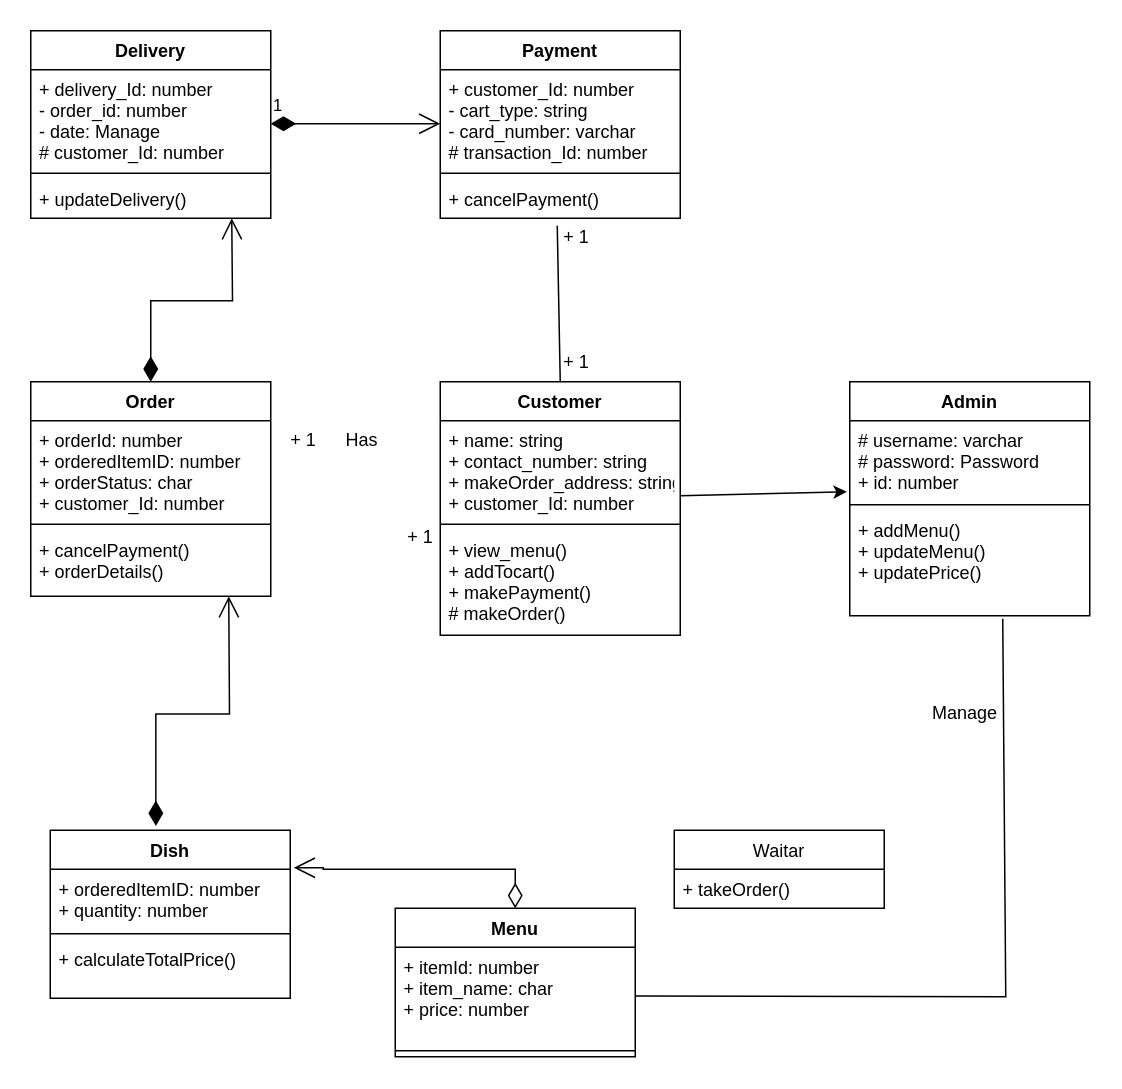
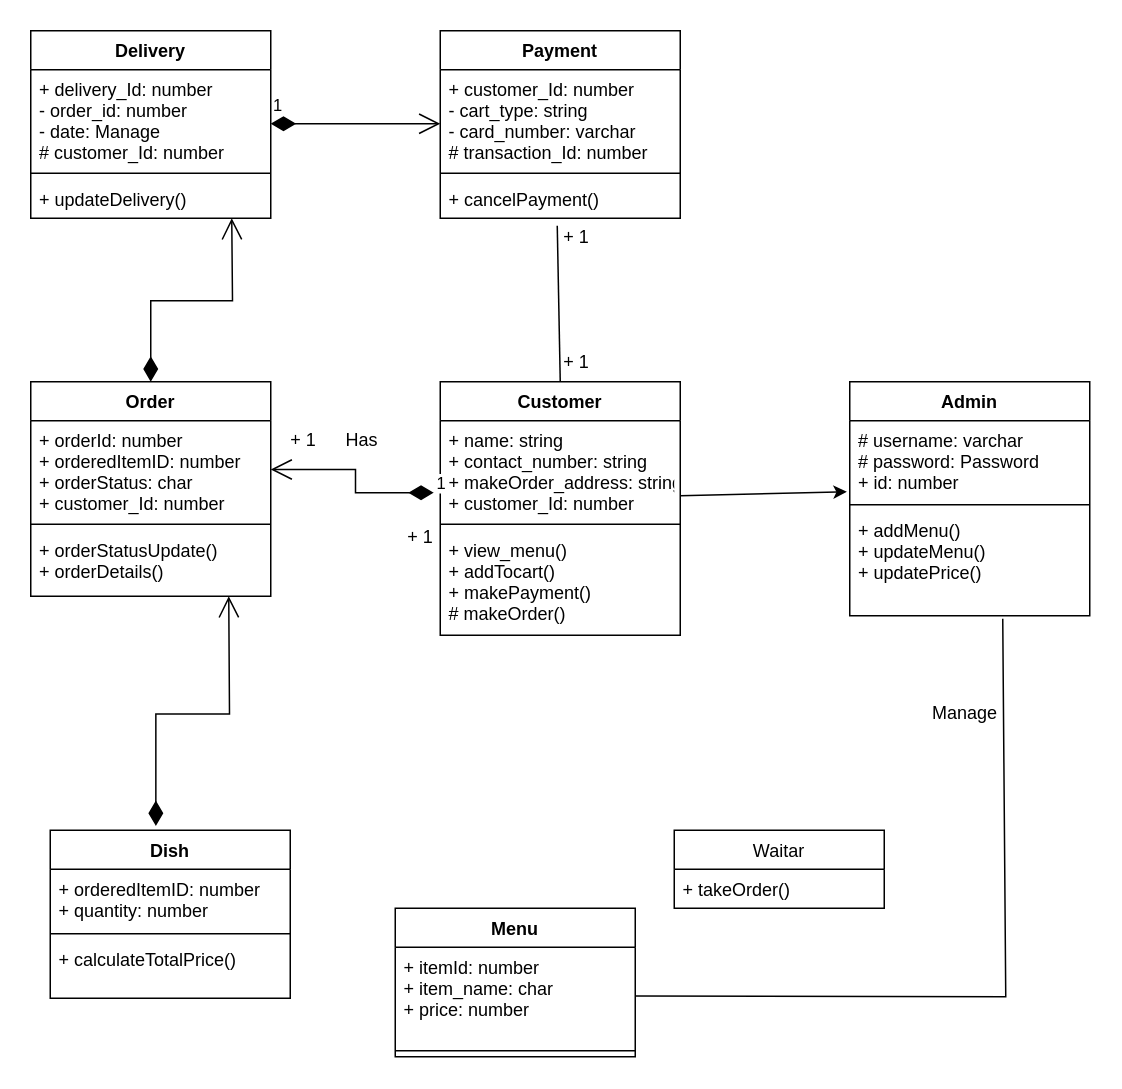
edge "+ orderId: number + orderedItemID: number + orderStatus: char + customer_Id: number" -- "+ name: string + contact_number: string + makeOrder_address: string + customer_Id: number": added, label "1"
node "+ cancelPayment() + orderDetails()": label "+ cancelPayment() + orderDetails()" -> "+ orderStatusUpdate() + orderDetails()"
edge "+ orderedItemID: number + quantity: number" -- "Menu": removed
